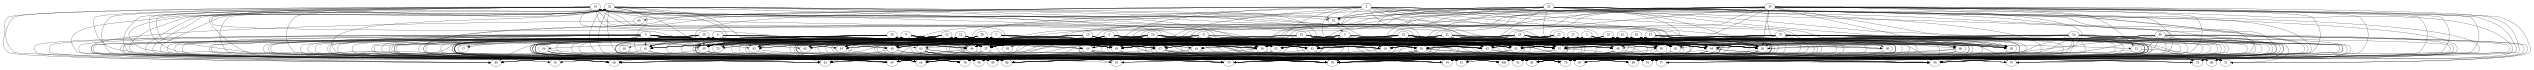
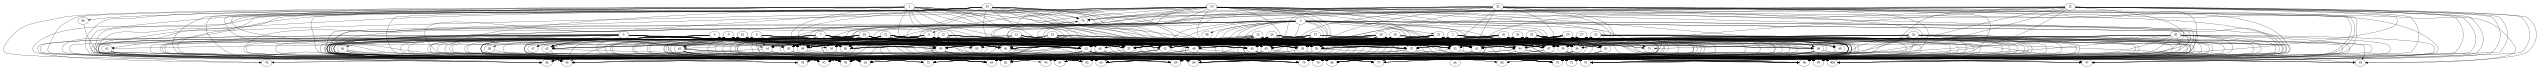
edge "3" -> "54": now "3" -> "21"
node "94": added
node "66": added
